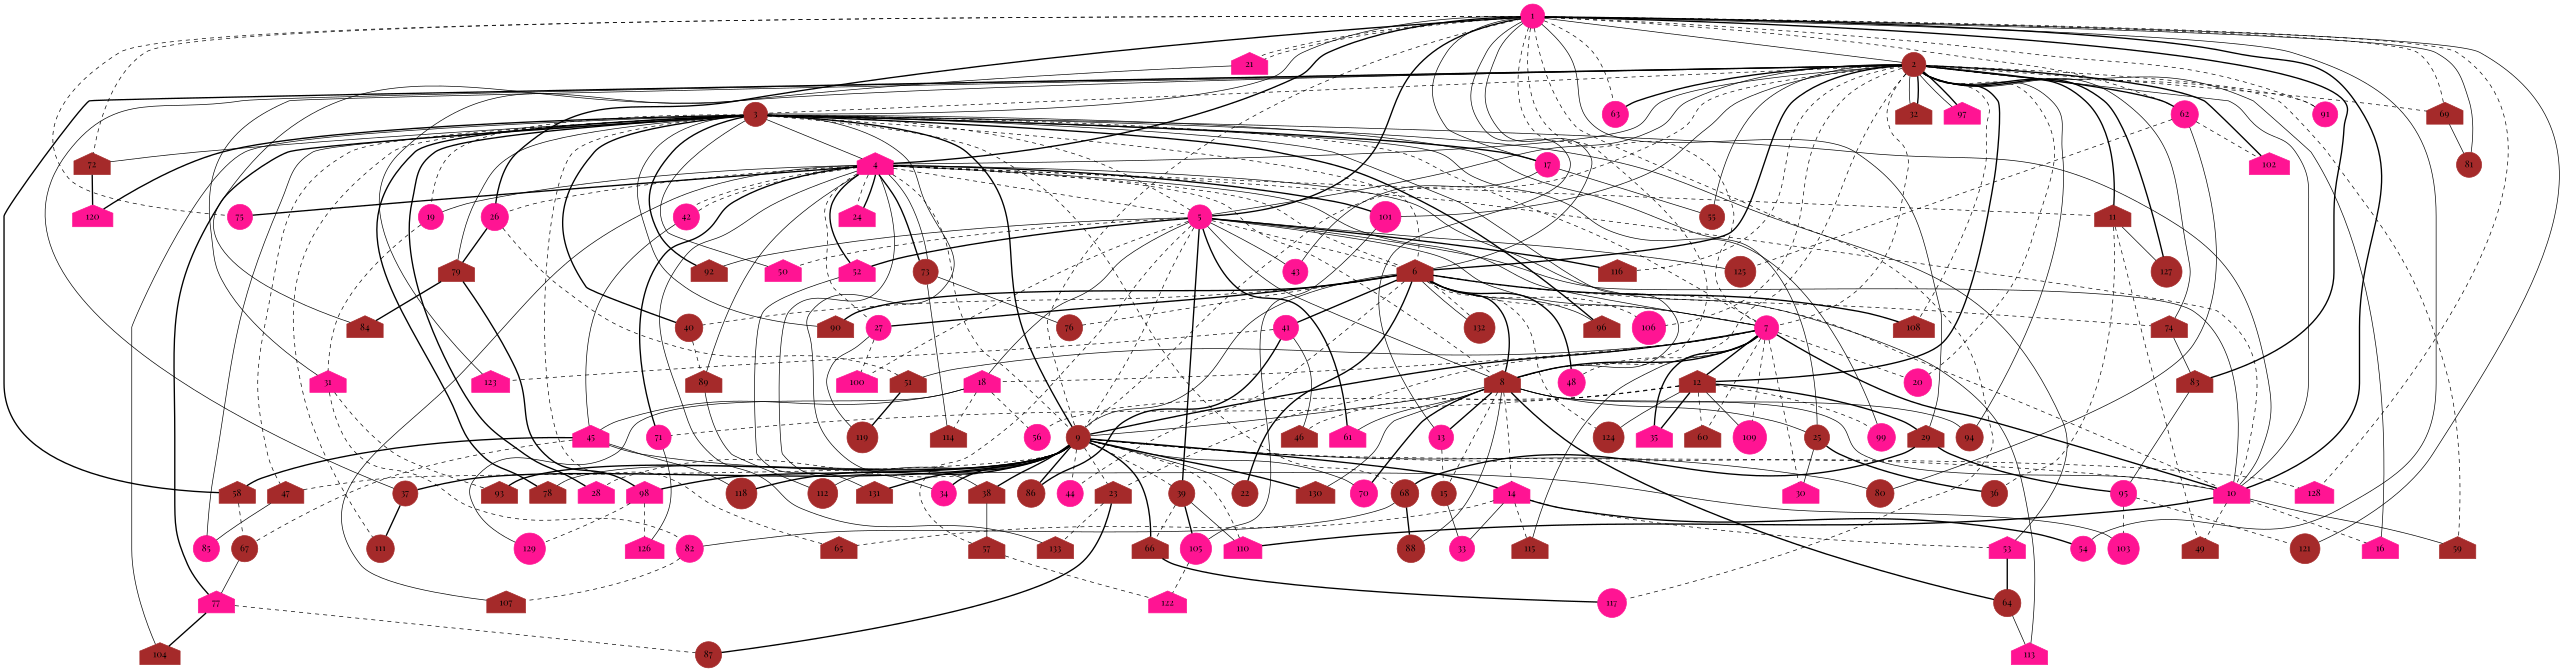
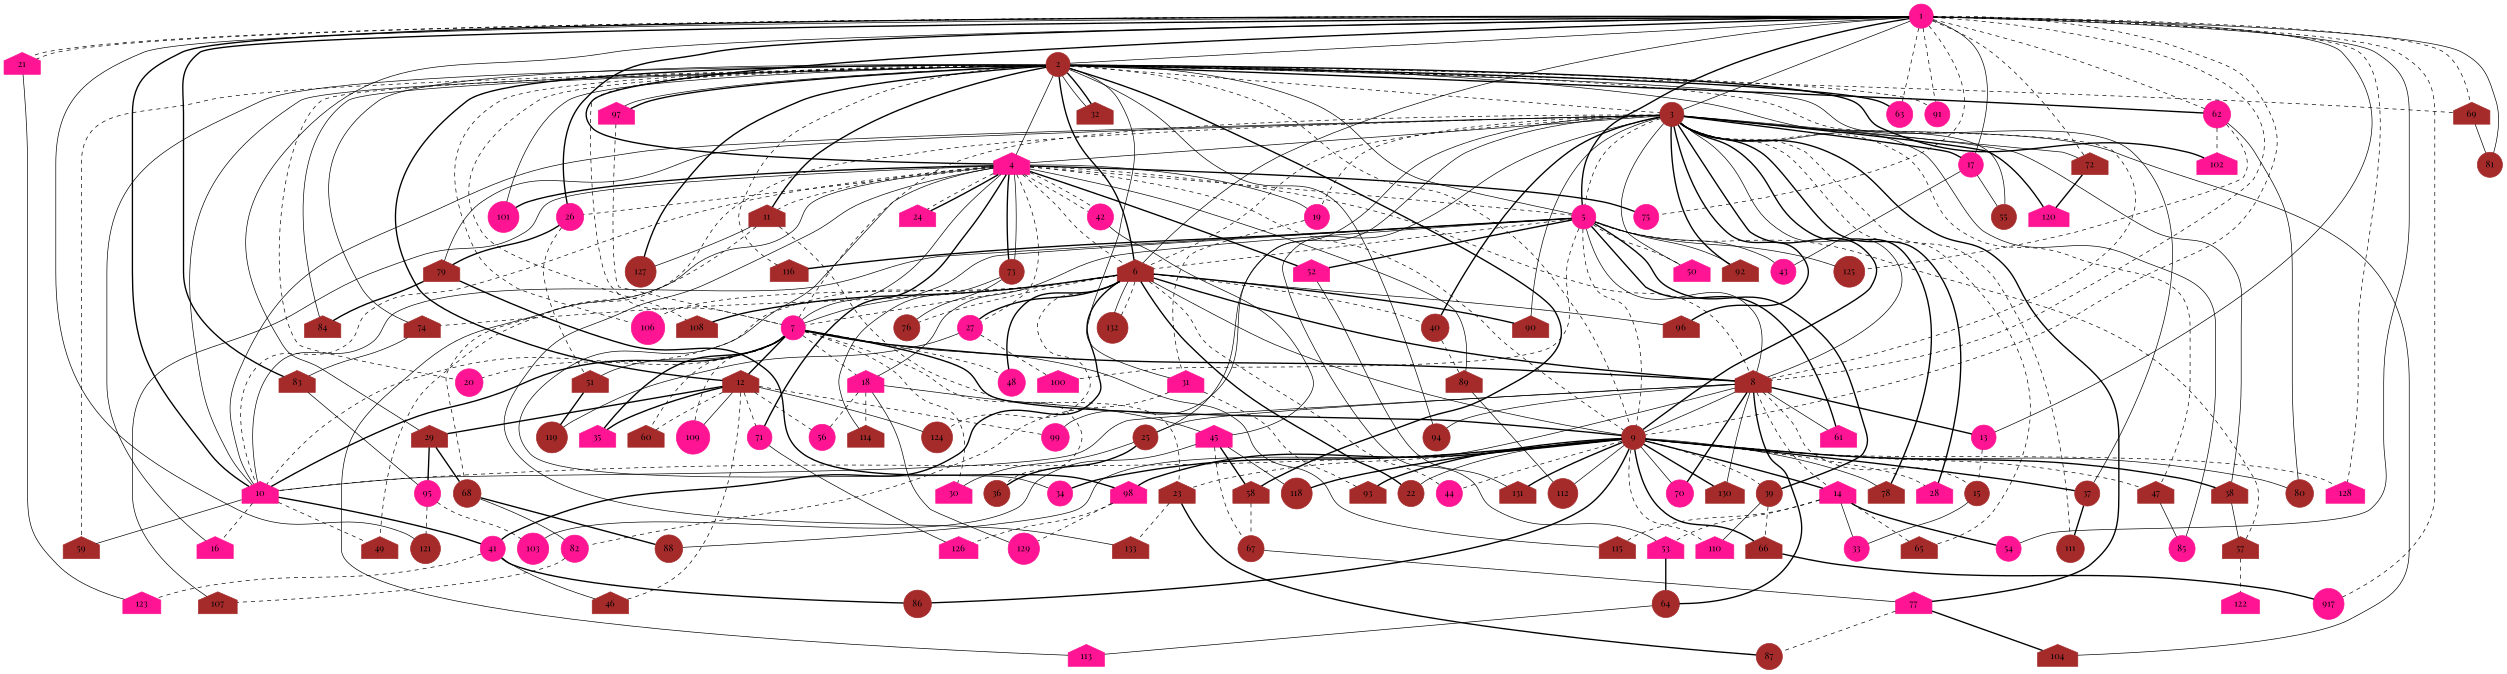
edge "1" -- "7": now "97" -- "7"
edge "10" -- "110": now "10" -- "41"
node "105": removed
node "117": label "117" -> "917"
